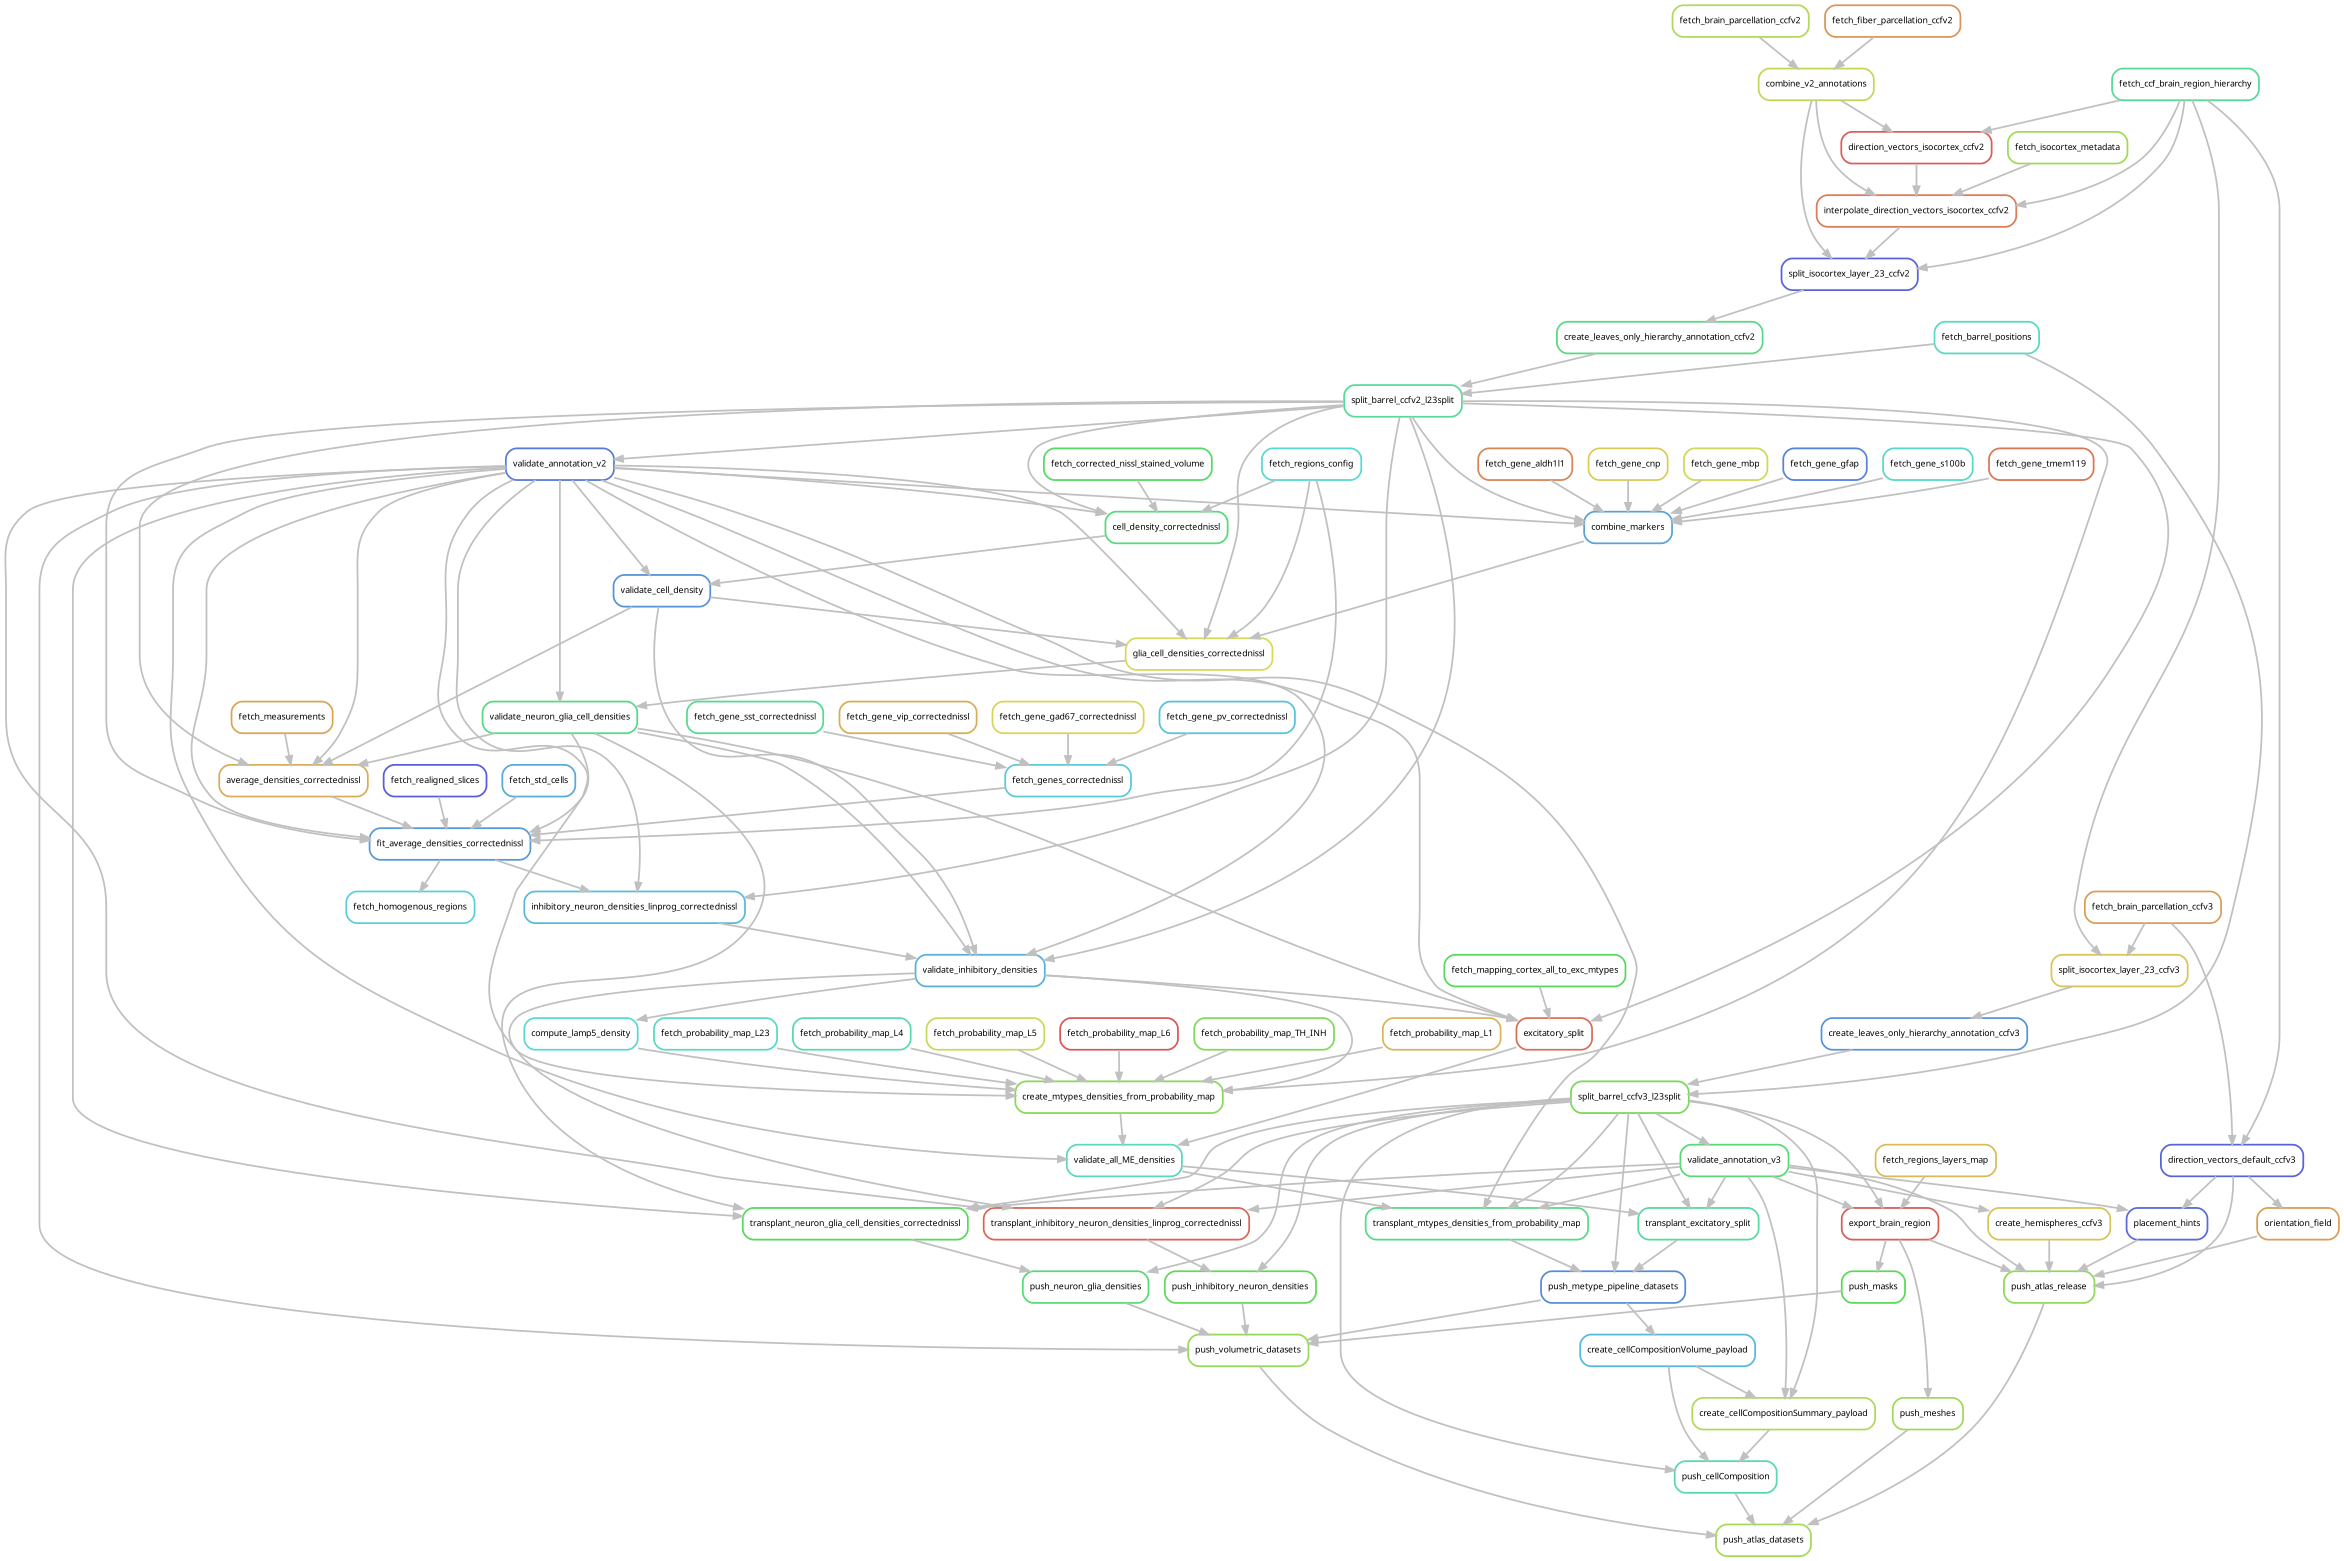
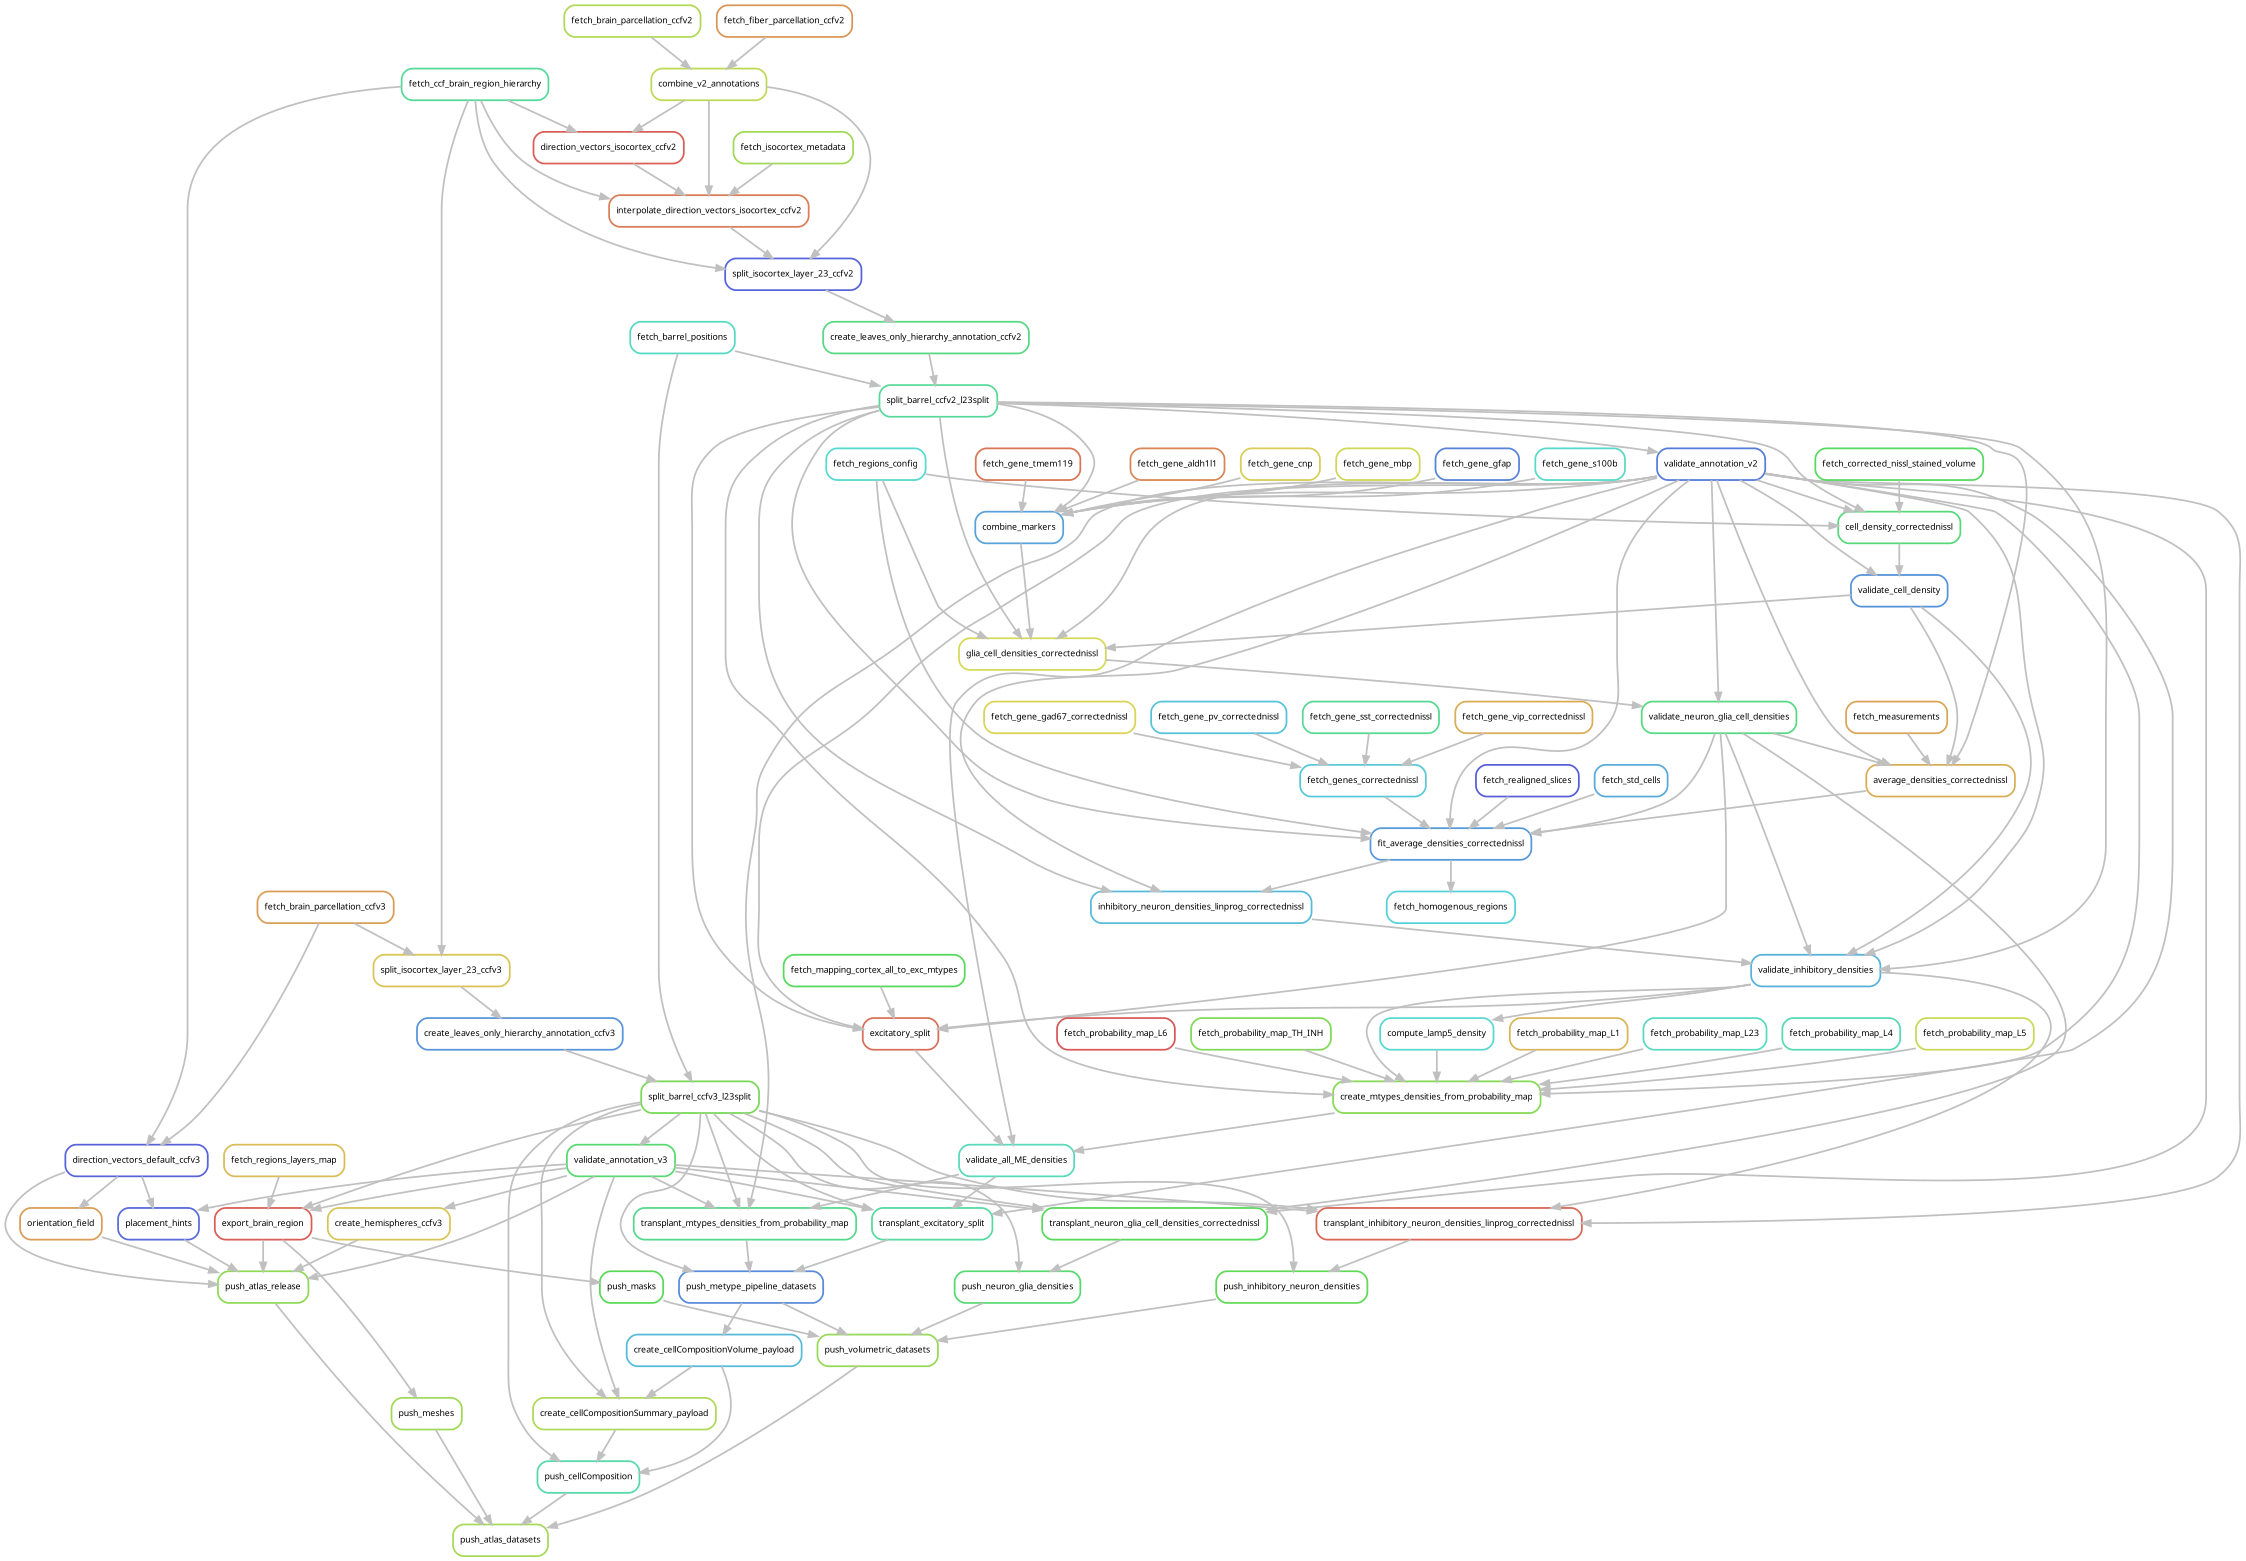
edge "validate_annotation_v2" -> "push_volumetric_datasets": now "validate_annotation_v2" -> "transplant_excitatory_split"
